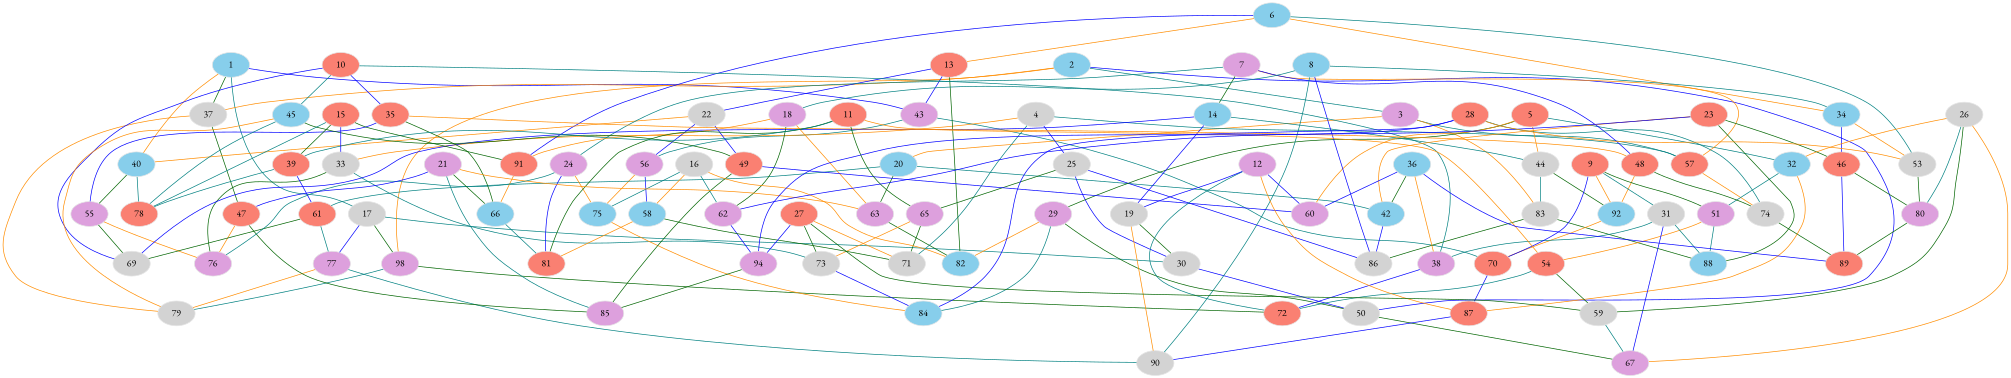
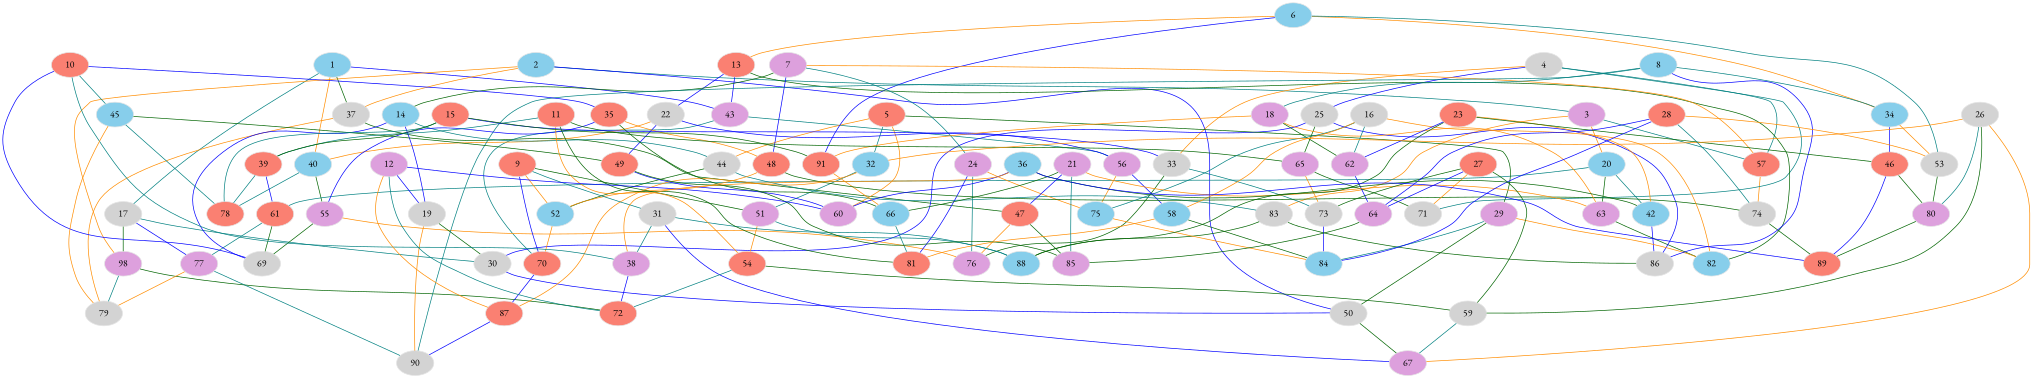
node "92": label "92" -> "52"
edge "58" -- "71": now "58" -- "84"
node "94": label "94" -> "64"
